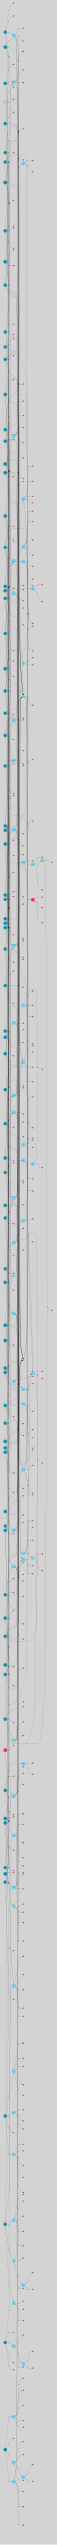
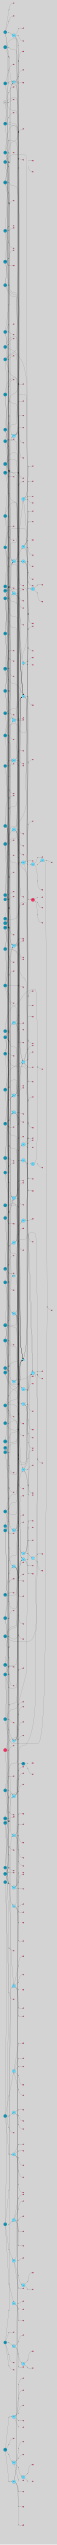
node "T641": removed
node "T661": removed
node "T773": removed
node "T581": fillcolor #66ddff -> #1199bb
